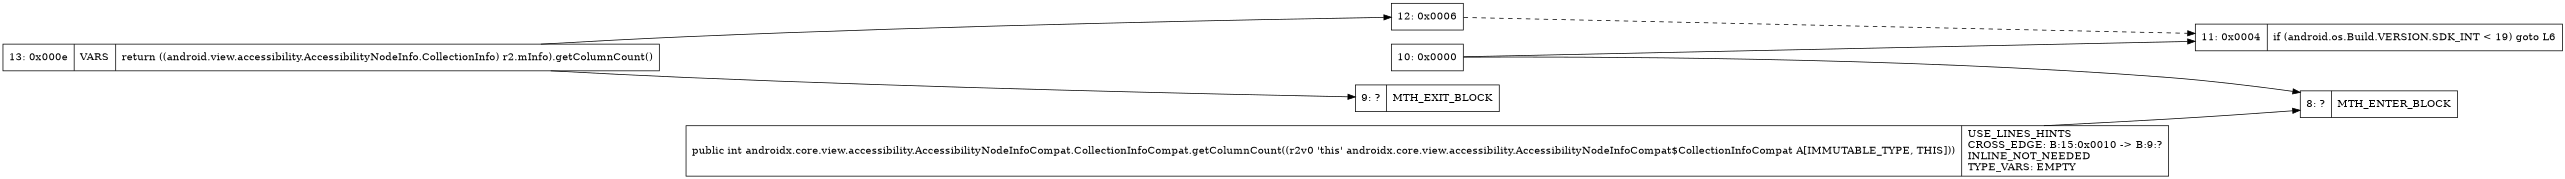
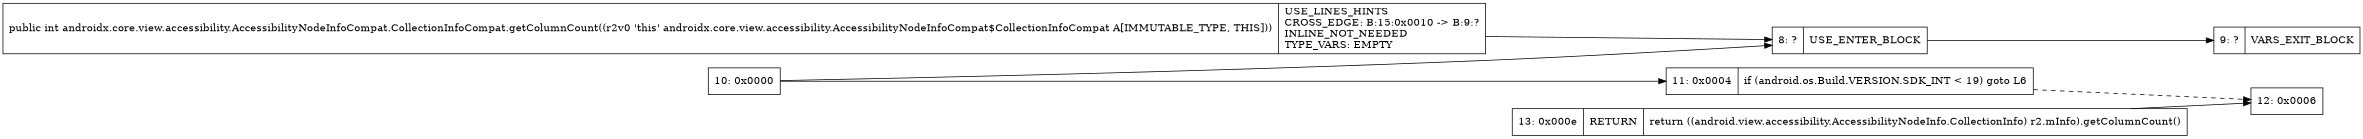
edge "12: 0x0006" -> "11: 0x0004": reversed
node "13: 0x000e": text "VARS" -> "RETURN"
edge "13: 0x000e" -> "9: ?": now "8: ?" -> "9: ?"
node "9: ?": text "MTH_EXIT_BLOCK" -> "VARS_EXIT_BLOCK"
node "8: ?": text "MTH_ENTER_BLOCK" -> "USE_ENTER_BLOCK"
